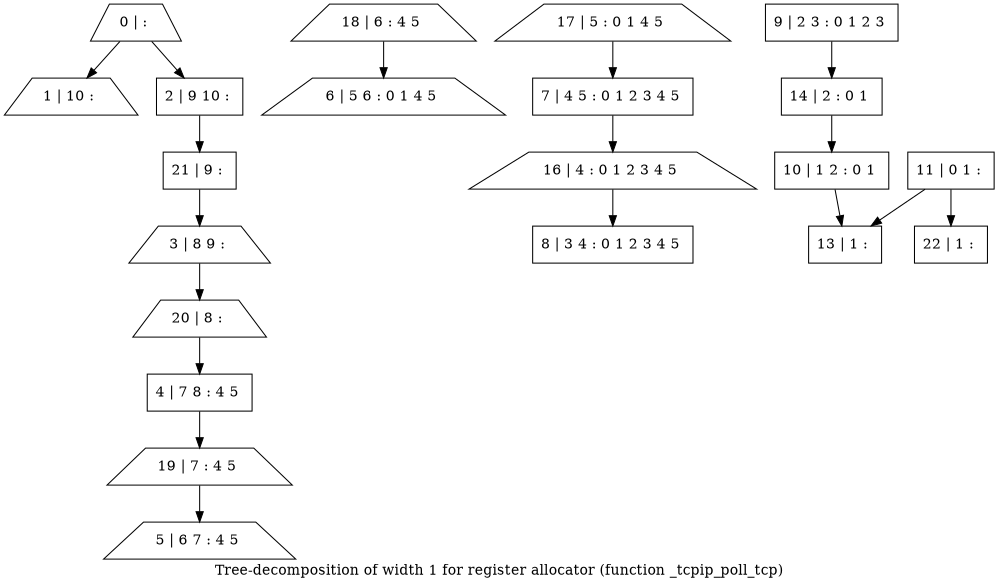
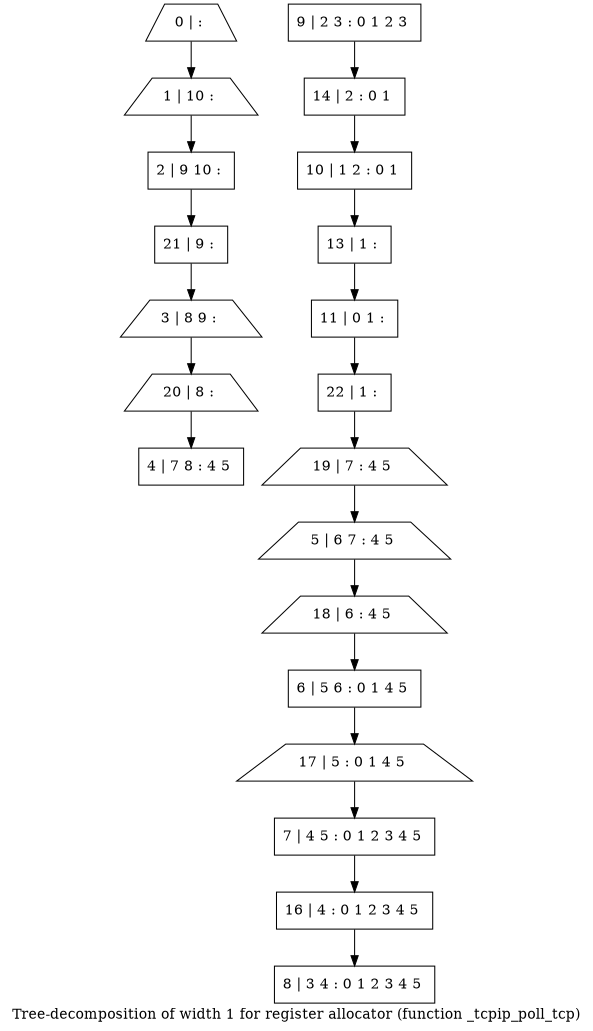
edge "0 | :" -> "2 | 9 10 :": now "1 | 10 :" -> "2 | 9 10 :"
node "6 | 5 6 : 0 1 4 5": shape trapezium -> box
node "16 | 4 : 0 1 2 3 4 5": shape trapezium -> box
edge "11 | 0 1 :" -> "13 | 1 :": reversed
edge "4 | 7 8 : 4 5" -> "19 | 7 : 4 5": now "22 | 1 :" -> "19 | 7 : 4 5"
edge "5 | 6 7 : 4 5" -> "18 | 6 : 4 5": added
edge "6 | 5 6 : 0 1 4 5" -> "17 | 5 : 0 1 4 5": added
